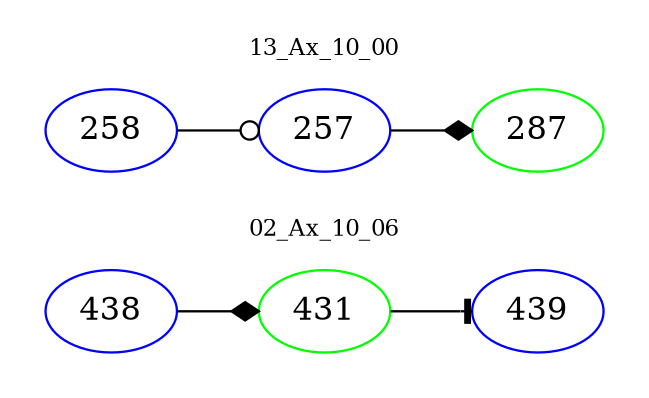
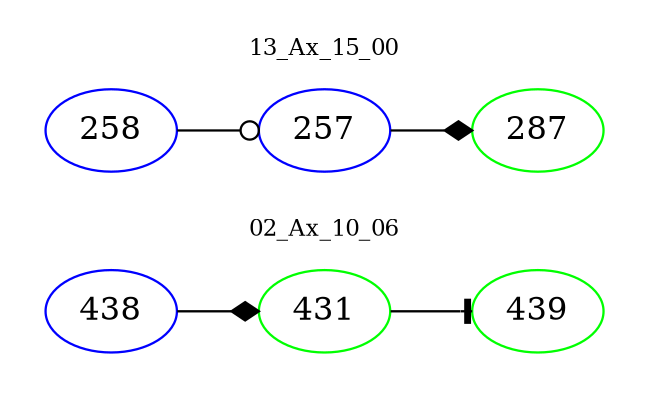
cluster "13_Ax_10_00": label "13_Ax_10_00" -> "13_Ax_15_00"
node "439": color blue -> green
